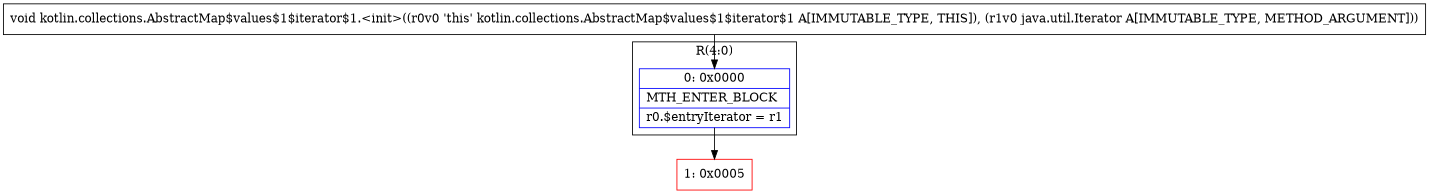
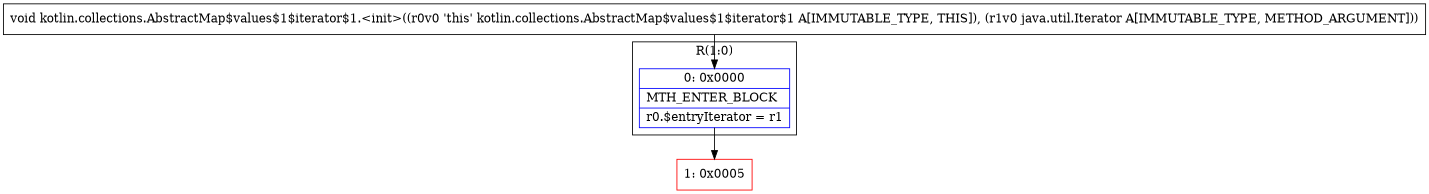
cluster "R(4:0)": label "R(4:0)" -> "R(1:0)"
